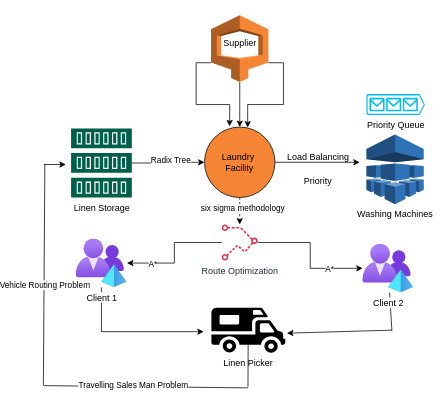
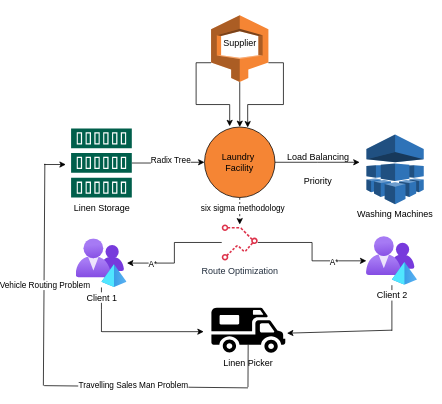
node "Priority Queue": removed
node "Client 2": moved (388, 269) -> (392, 261)
